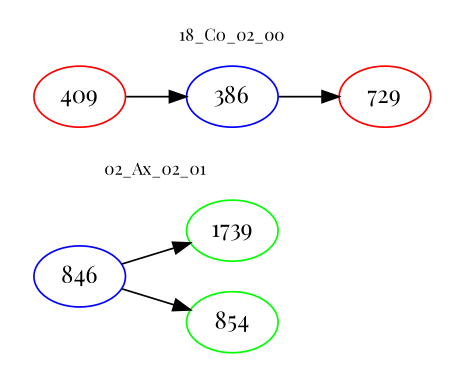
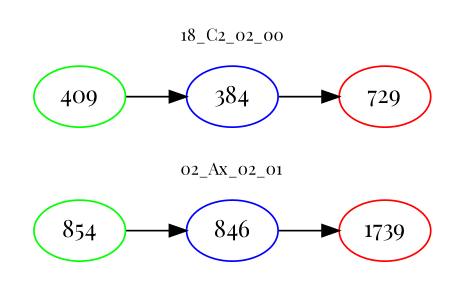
cluster "18_C0_02_00": label "18_C0_02_00" -> "18_C2_02_00"
node "409": color red -> green
node "386": label "386" -> "384"
node "1739": color green -> red
edge "846" -> "854": reversed
